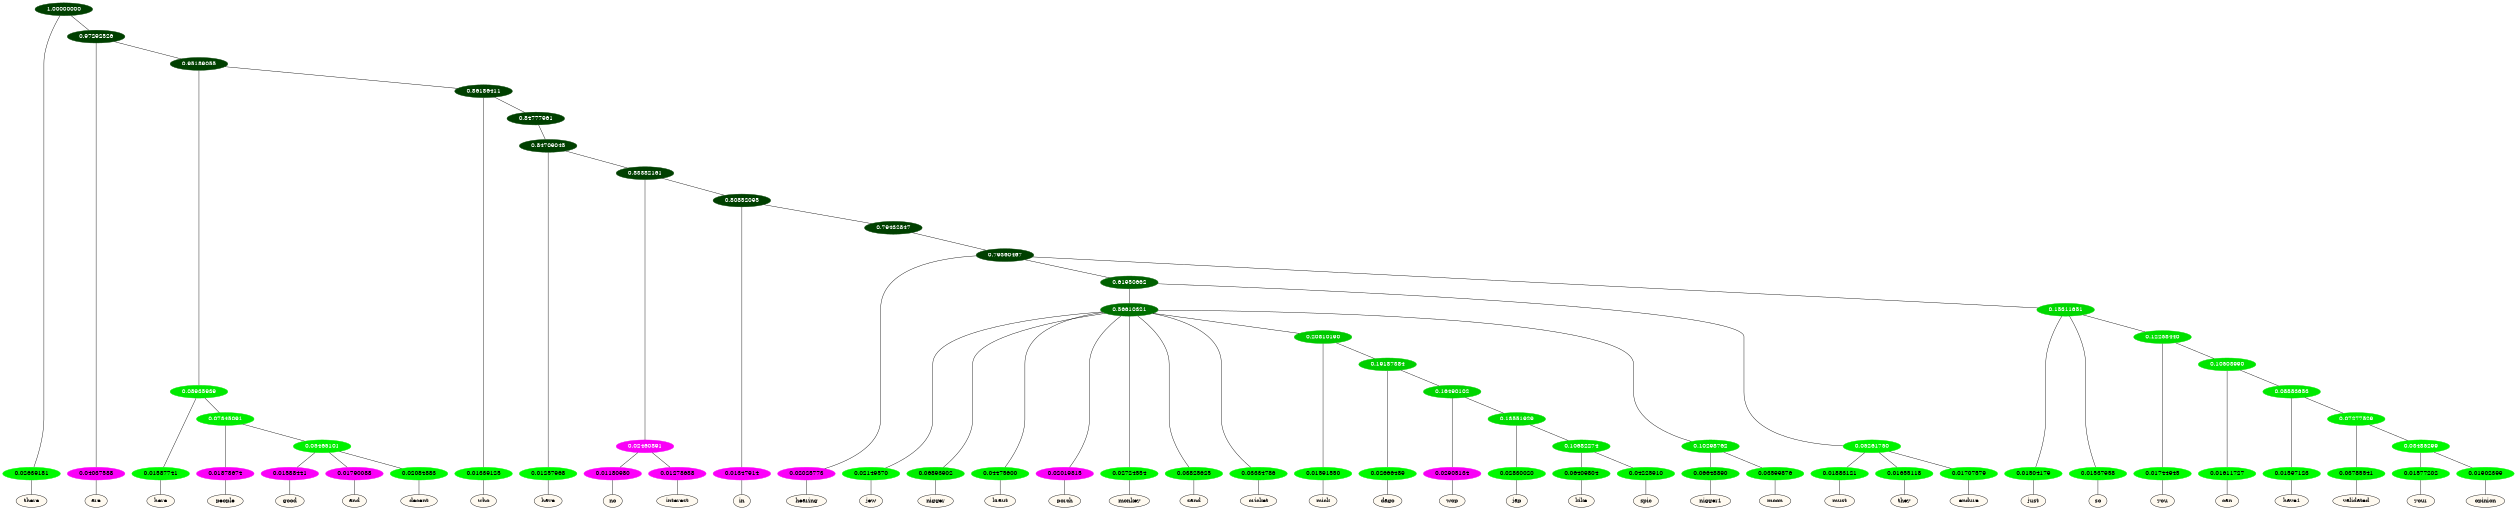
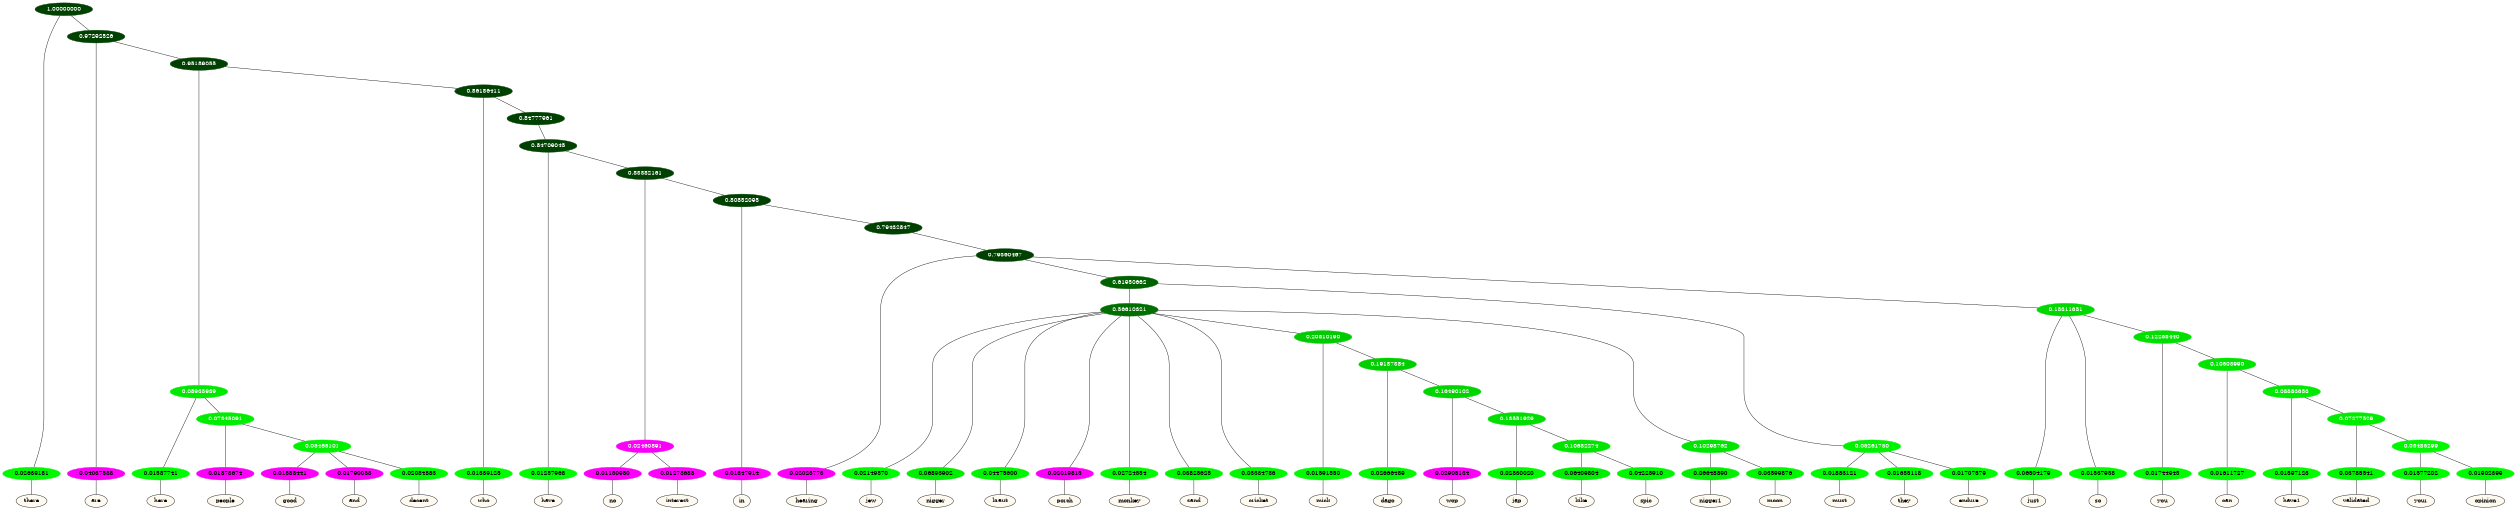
node "0.01504179": label "0.01504179" -> "0.06504179"
